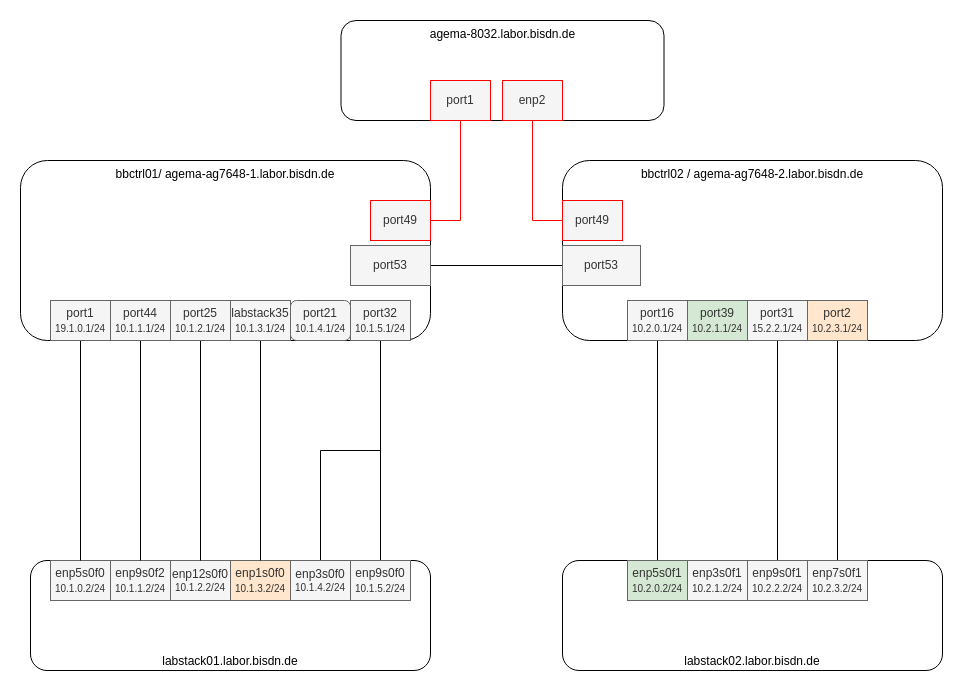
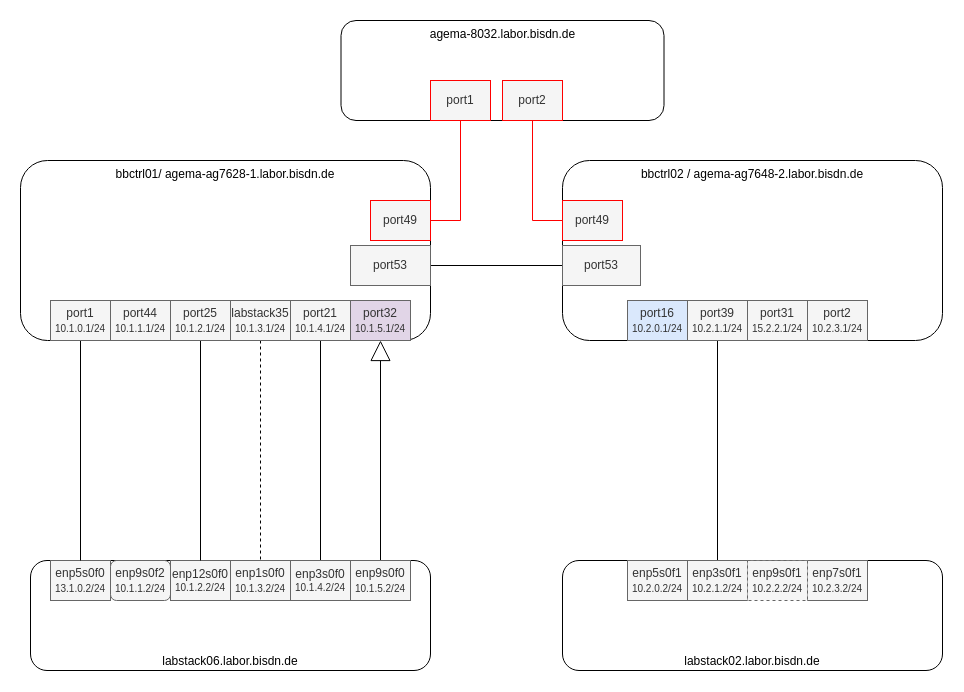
node "enp2": label "enp2" -> "port2"
node "bbctrl01/ agema-ag7648-1.labor.bisdn.de": label "bbctrl01/ agema-ag7648-1.labor.bisdn.de" -> "bbctrl01/ agema-ag7628-1.labor.bisdn.de"
node "port1 19.1.0.1/24": label "port1 19.1.0.1/24" -> "port1 10.1.0.1/24"
node "port21 10.1.4.1/24": shape rounded rectangle -> rectangle
node "port32 10.1.5.1/24": fillcolor #f5f5f5 -> #e1d5e7
node "port1610.2.0.1/24": fillcolor #f5f5f5 -> #dae8fc
node "port3910.2.1.1/24": fillcolor #d5e8d4 -> #f5f5f5
node "port2 10.2.3.1/24": fillcolor #ffe6cc -> #f5f5f5
edge "port44 10.1.1.1/24" -- "enp9s0f210.1.1.2/24": removed
edge "labstack35 10.1.3.1/24" -- "enp1s0f010.1.3.2/24": style solid -> dashed
edge "port32 10.1.5.1/24" -- "enp3s0f0 10.1.4.2/24": now "port21 10.1.4.1/24" -- "enp3s0f0 10.1.4.2/24"
edge "port1610.2.0.1/24" -- "enp5s0f110.2.0.2/24": removed
edge "port3910.2.1.1/24" -- "enp3s0f110.2.1.2/24": added
edge "port3115.2.2.1/24" -- "enp9s0f1 10.2.2.2/24": removed
edge "port2 10.2.3.1/24" -- "enp7s0f110.2.3.2/24": removed
edge "port32 10.1.5.1/24" -- "enp9s0f010.1.5.2/24": arrowhead none -> block
node "enp5s0f0 10.1.0.2/24": label "enp5s0f0 10.1.0.2/24" -> "enp5s0f0 13.1.0.2/24"
node "enp9s0f210.1.1.2/24": shape rectangle -> rounded rectangle
node "enp1s0f010.1.3.2/24": fillcolor #ffe6cc -> #f5f5f5
node "enp5s0f110.2.0.2/24": fillcolor #d5e8d4 -> #f5f5f5
node "enp9s0f1 10.2.2.2/24": style solid -> dashed
node "labstack01.labor.bisdn.de": label "labstack01.labor.bisdn.de" -> "labstack06.labor.bisdn.de"
